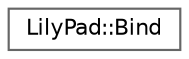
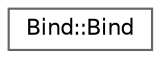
node "LilyPad::Bind": label "LilyPad::Bind" -> "Bind::Bind"
